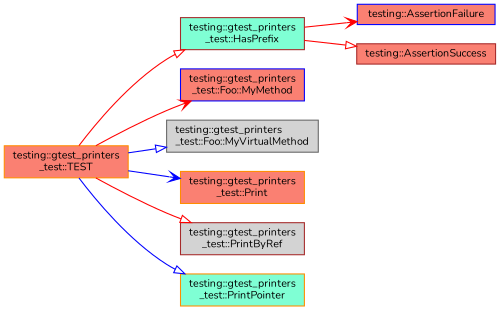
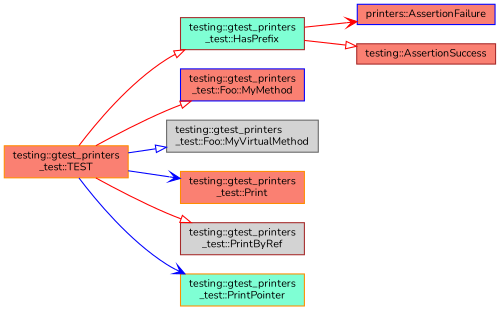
node "testing::AssertionFailure": label "testing::AssertionFailure" -> "printers::AssertionFailure"
edge "testing::gtest_printers _test::TEST" -> "testing::gtest_printers _test::Foo::MyMethod": arrowhead vee -> onormal
edge "testing::gtest_printers _test::TEST" -> "testing::gtest_printers _test::PrintPointer": arrowhead onormal -> vee
